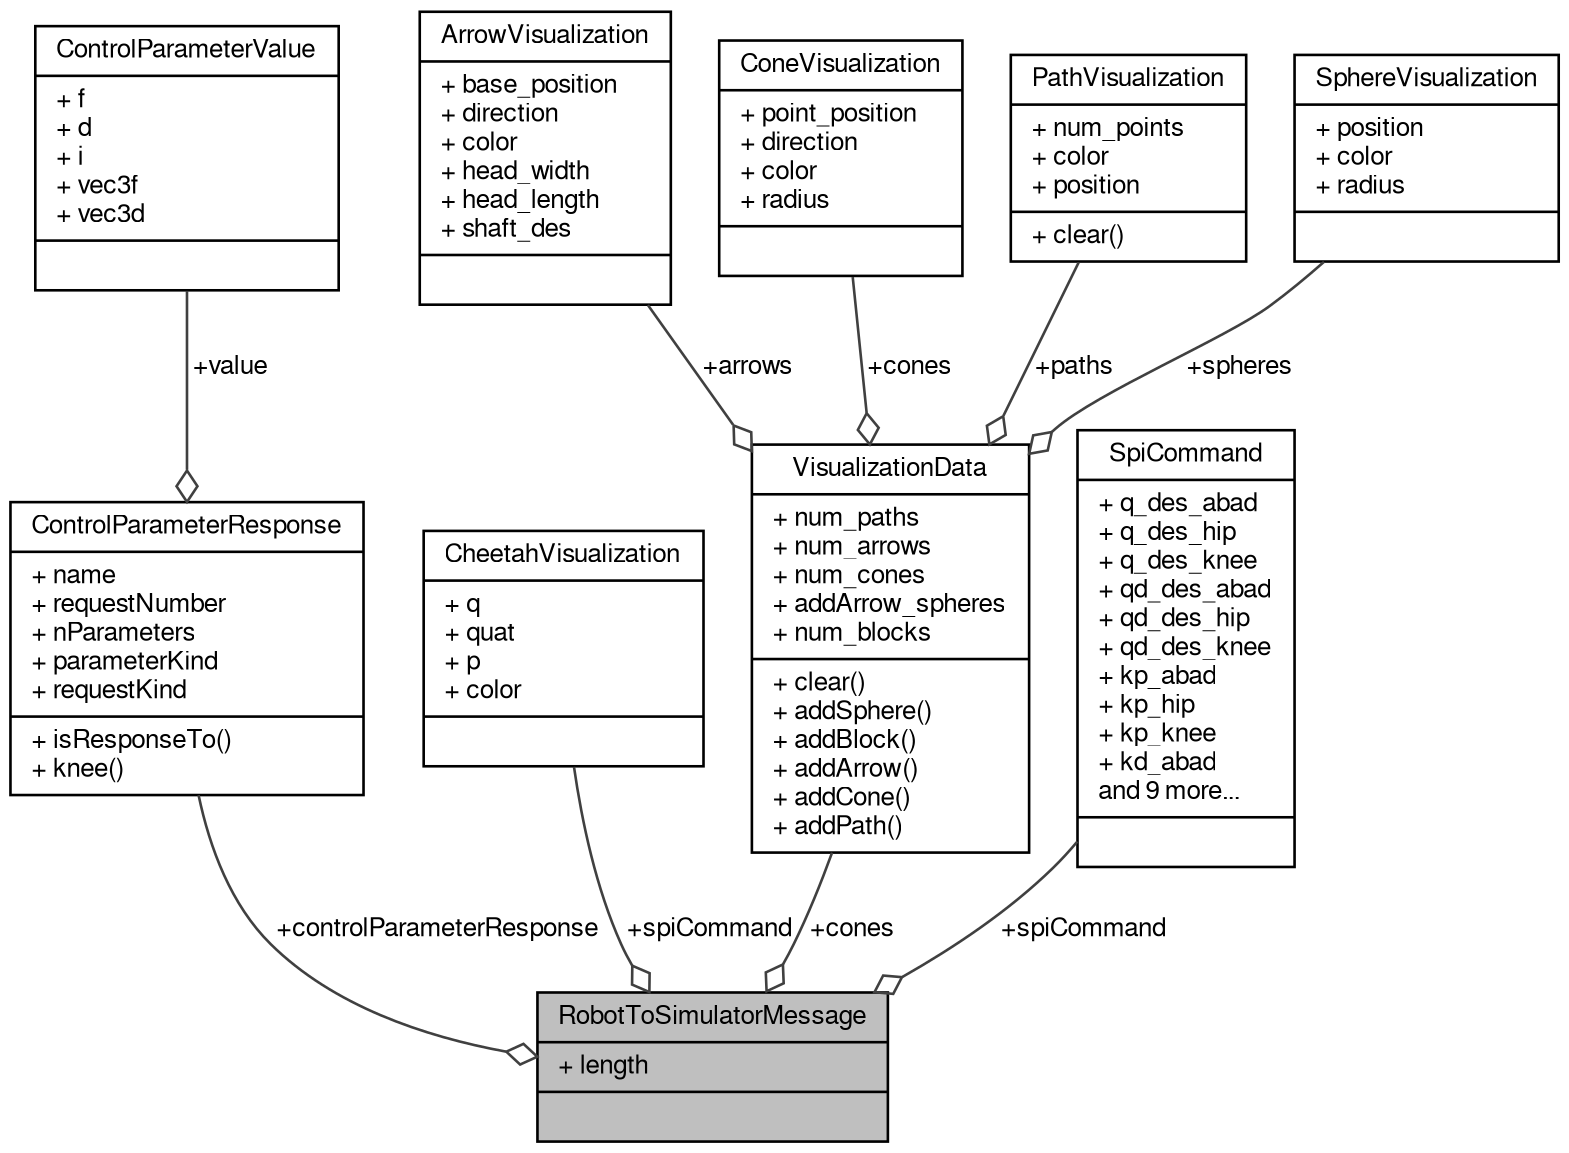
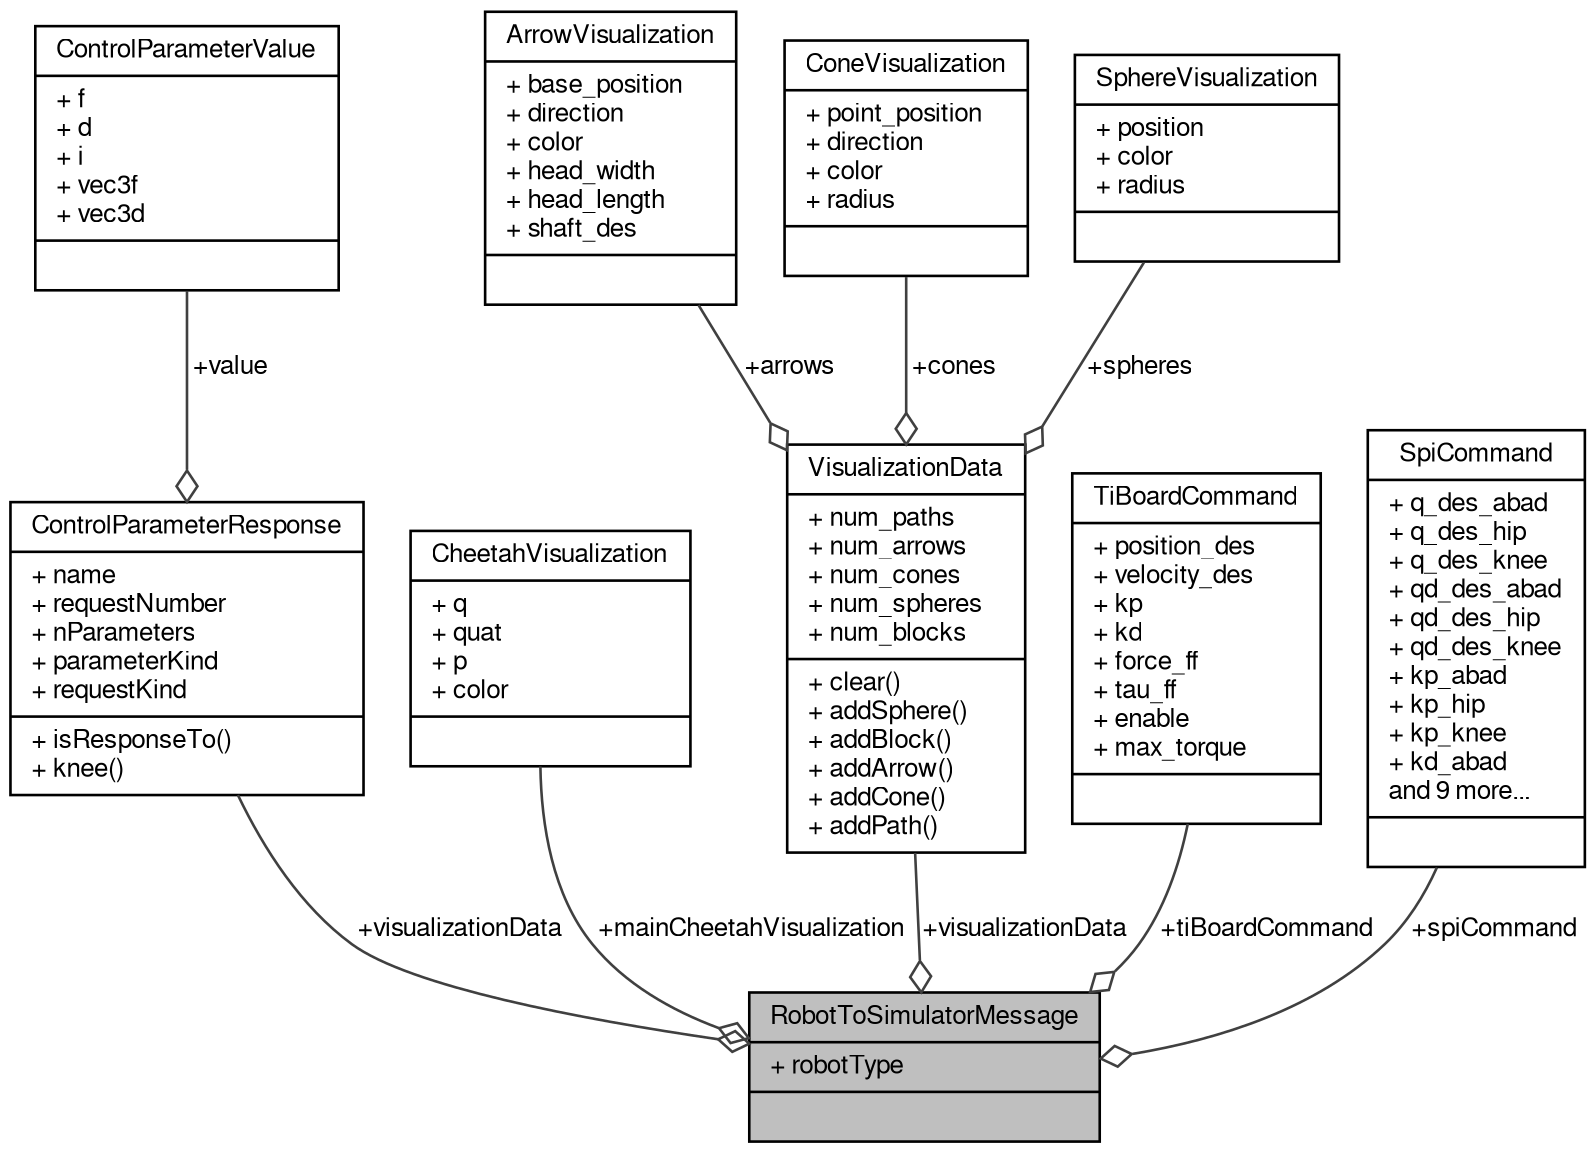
node "PathVisualization": removed
node "VisualizationData": text "+ addArrow_spheres" -> "+ num_spheres"
node "TiBoardCommand": added
edge "ControlParameterResponse" -> "RobotToSimulatorMessage": label " +controlParameterResponse" -> " +visualizationData"
edge "CheetahVisualization" -> "RobotToSimulatorMessage": label " +spiCommand" -> " +mainCheetahVisualization"
edge "VisualizationData" -> "RobotToSimulatorMessage": label " +cones" -> " +visualizationData"
node "RobotToSimulatorMessage": text "+ length" -> "+ robotType"
